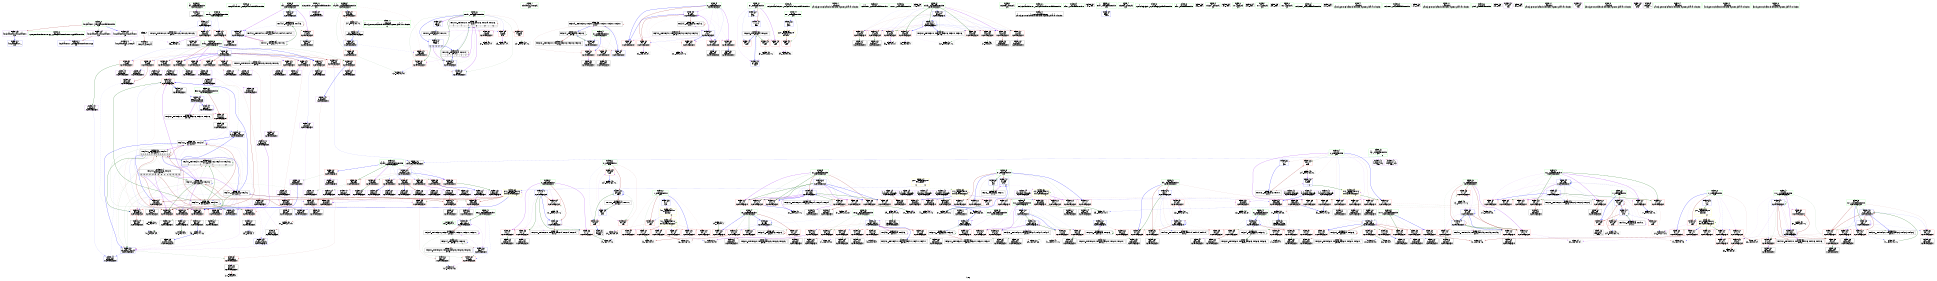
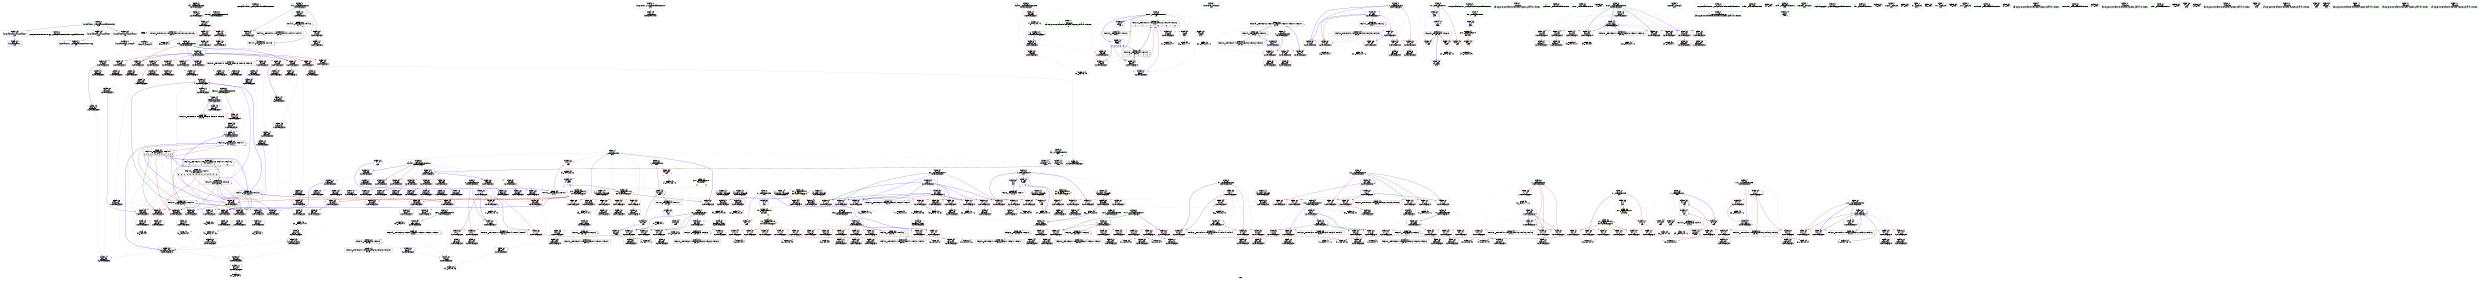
edge "NodeID: 411" -> "NodeID: 331": style bold -> dashed
edge "NodeID: 207" -> "NodeID: 209": now "NodeID: 657" -> "NodeID: 209"
